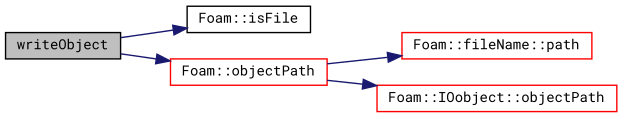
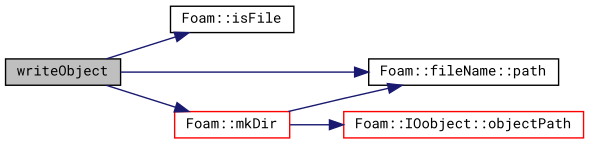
node "Foam::fileName::path": color red -> black
edge "writeObject" -> "Foam::fileName::path": added
node "Foam::objectPath": label "Foam::objectPath" -> "Foam::mkDir"
